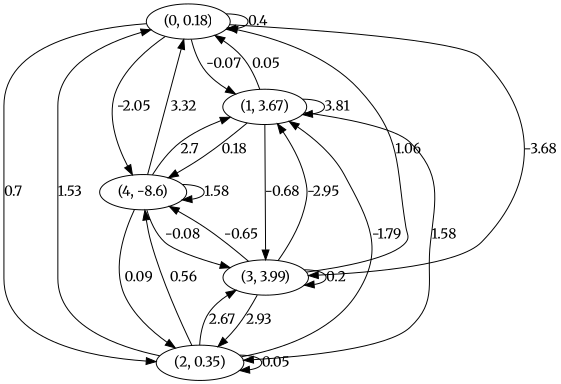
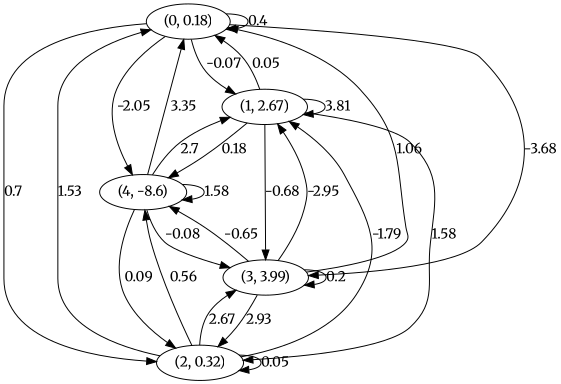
edge "(4, -8.6)" -> "(0, 0.18)": label "3.32" -> "3.35"
node "(1, 3.67)": label "(1, 3.67)" -> "(1, 2.67)"
node "(2, 0.35)": label "(2, 0.35)" -> "(2, 0.32)"
